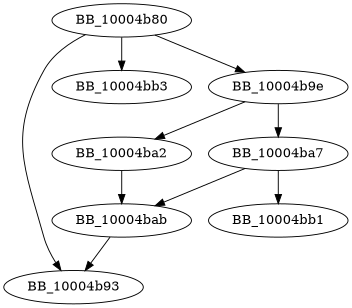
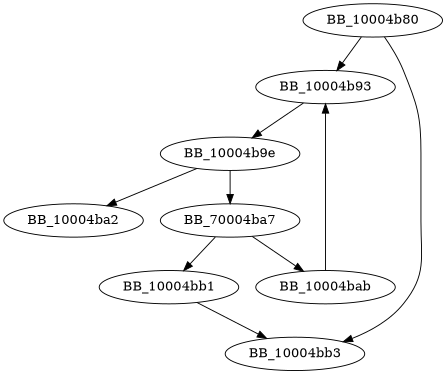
edge "BB_10004b80" -> "BB_10004b9e": now "BB_10004b93" -> "BB_10004b9e"
node "BB_10004ba7": label "BB_10004ba7" -> "BB_70004ba7"
edge "BB_10004ba2" -> "BB_10004bab": removed
edge "BB_10004bb1" -> "BB_10004bb3": added
